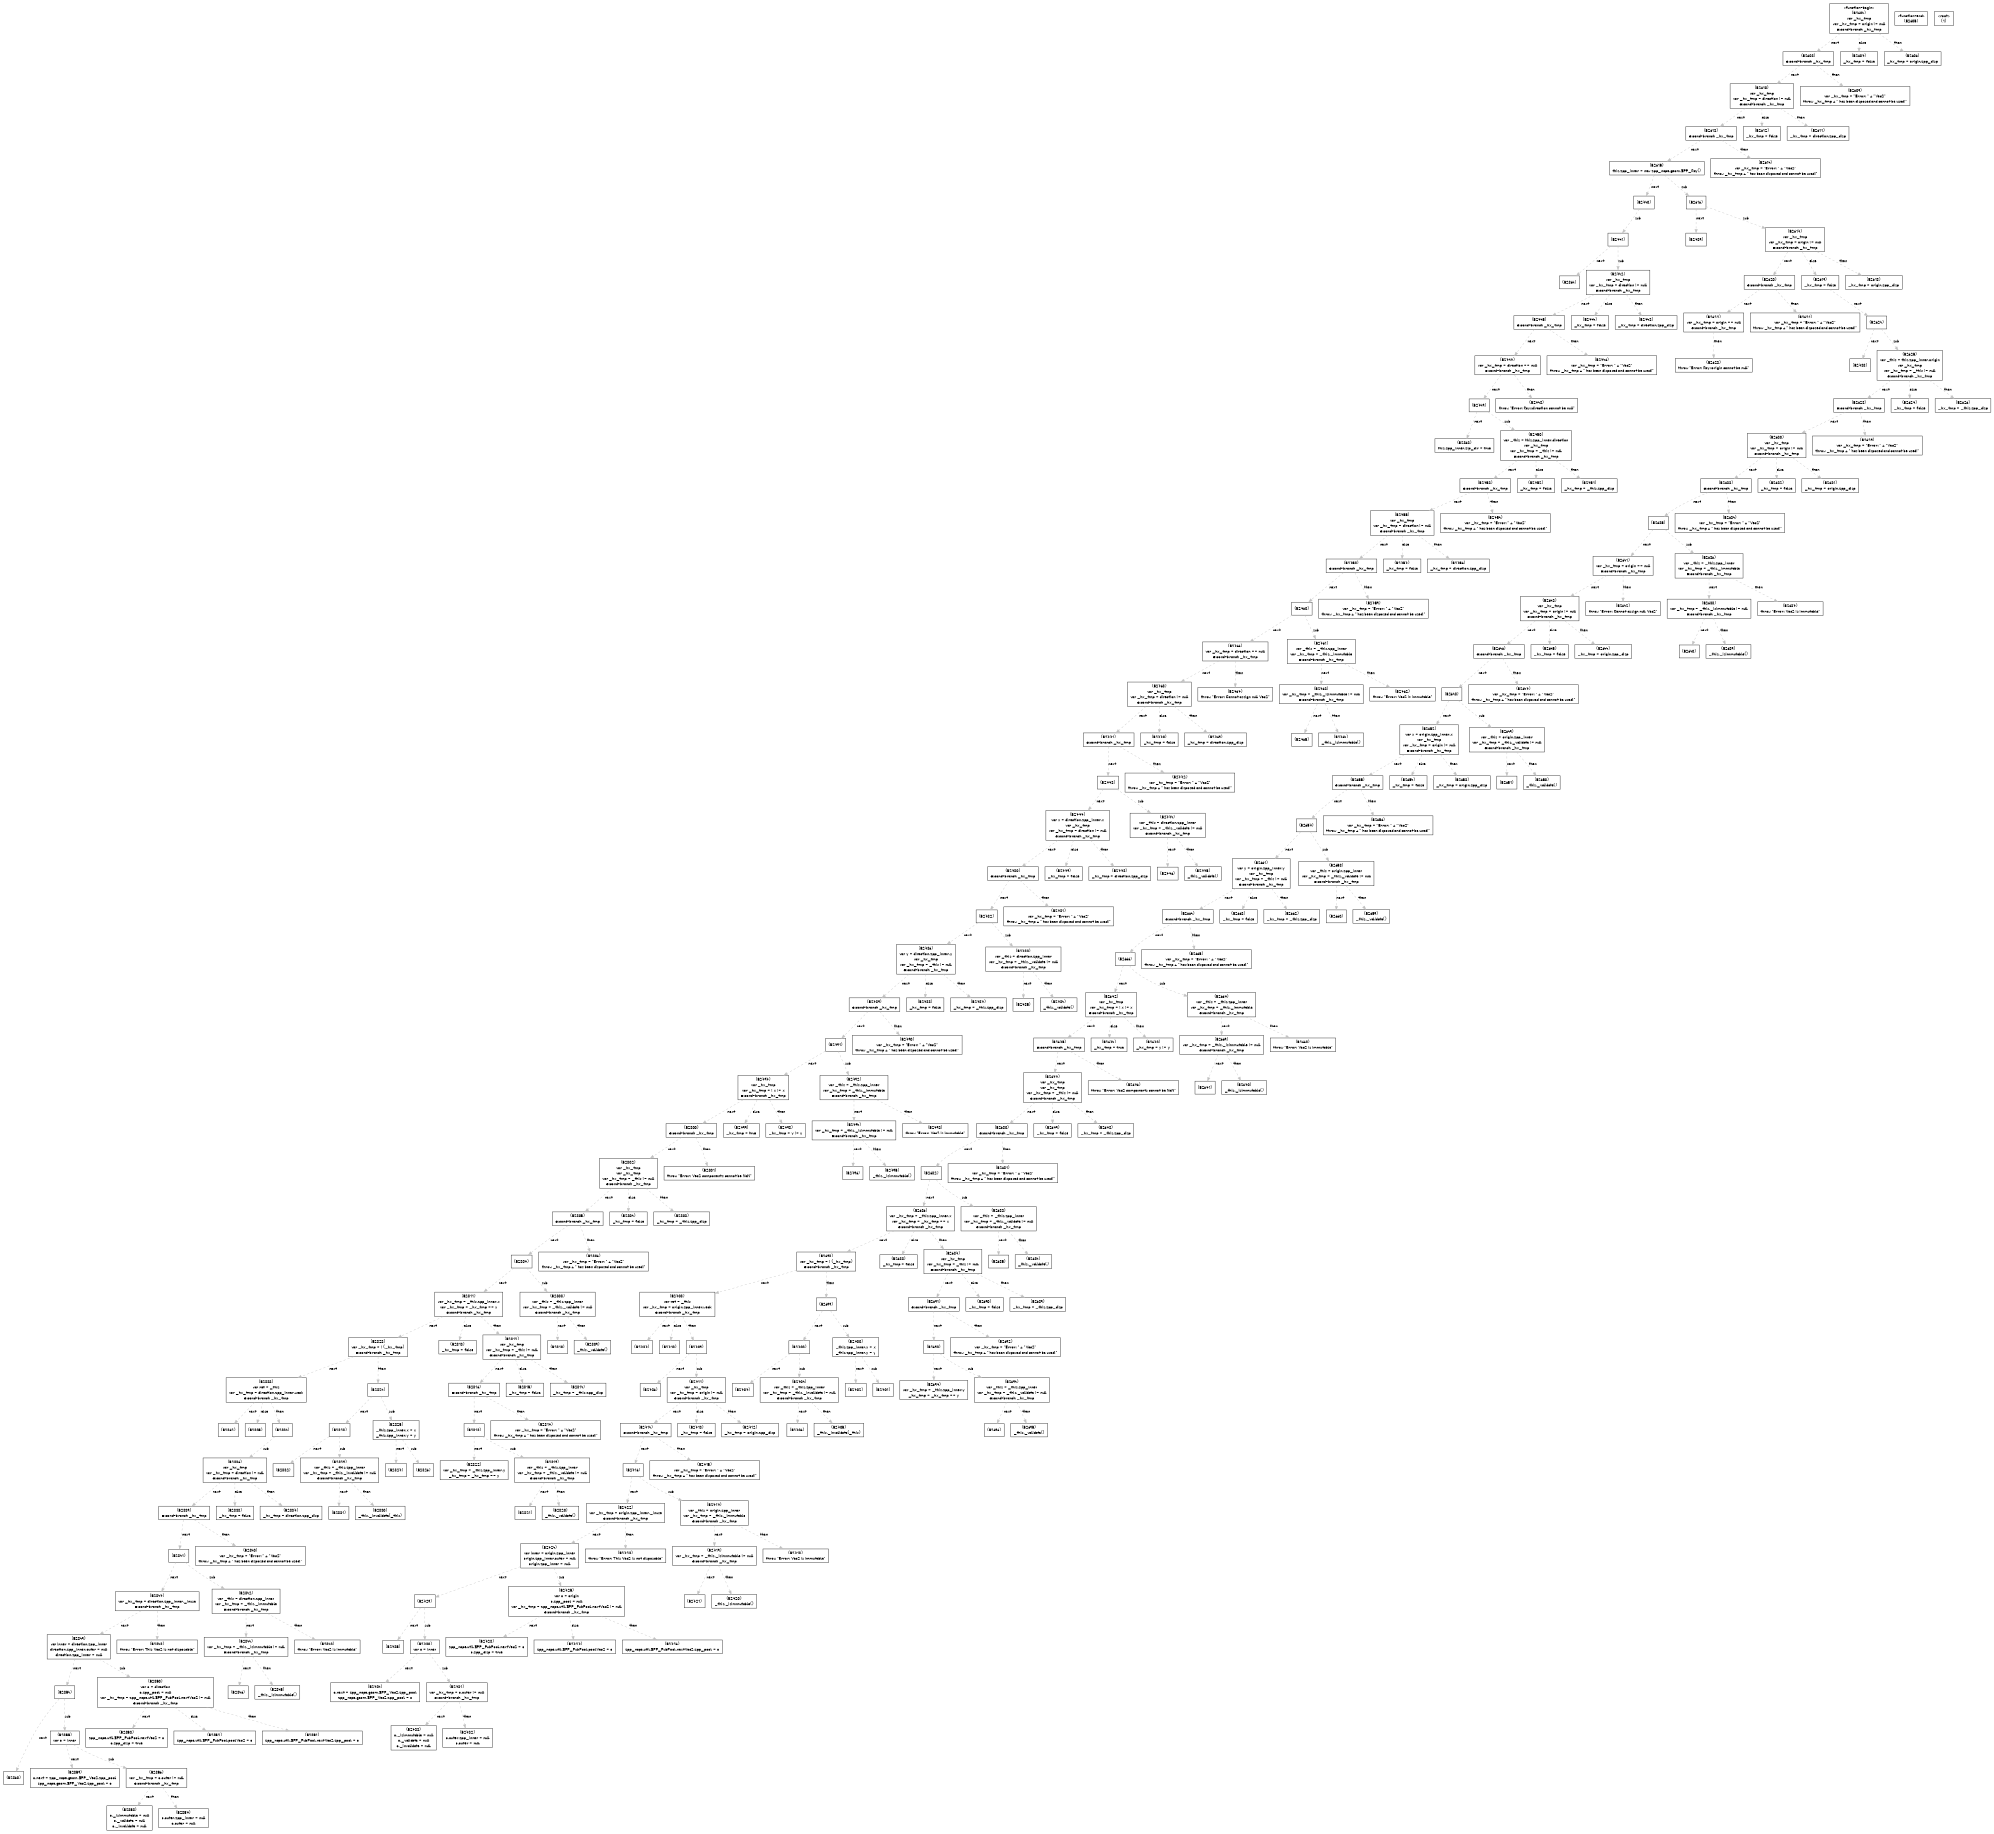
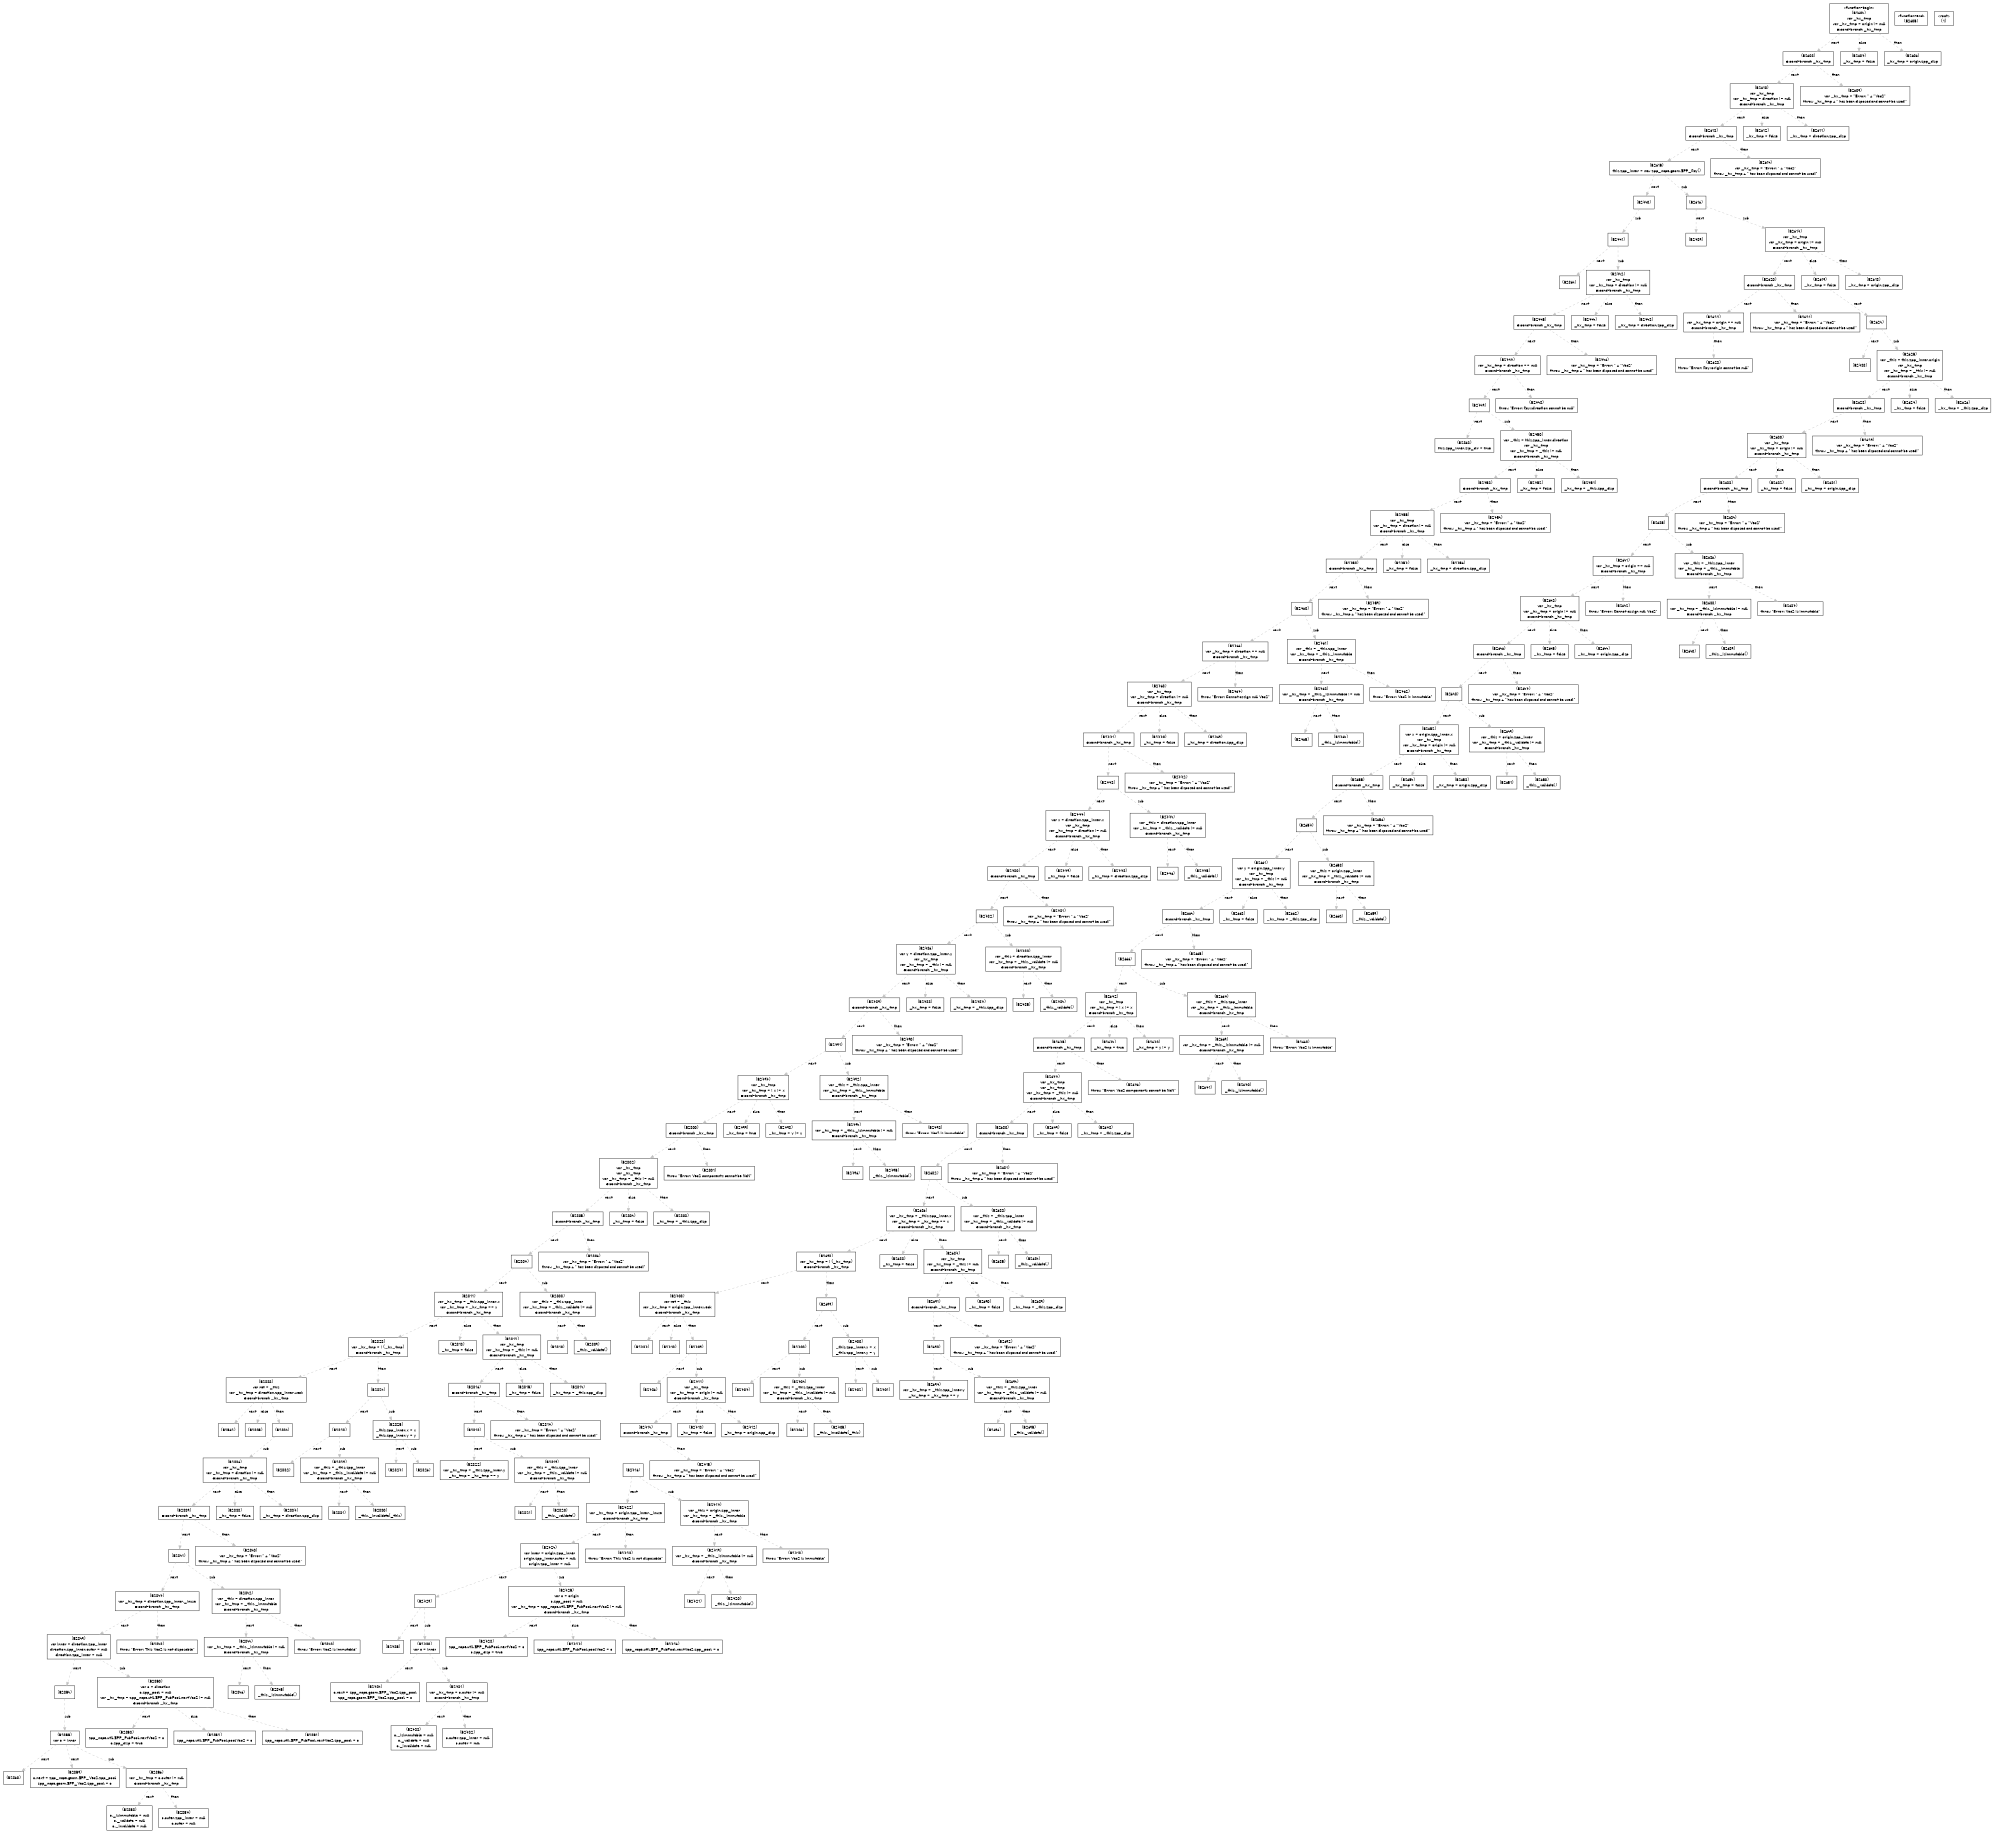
node "(52862)": label "(52862)" -> "(52562)"
edge "(52714) @:cond-branch _hx_tmp" -> "(52716)": removed, label "next"
edge "(52854)" -> "(52860)": now "(52855) var o = inner" -> "(52860)"
